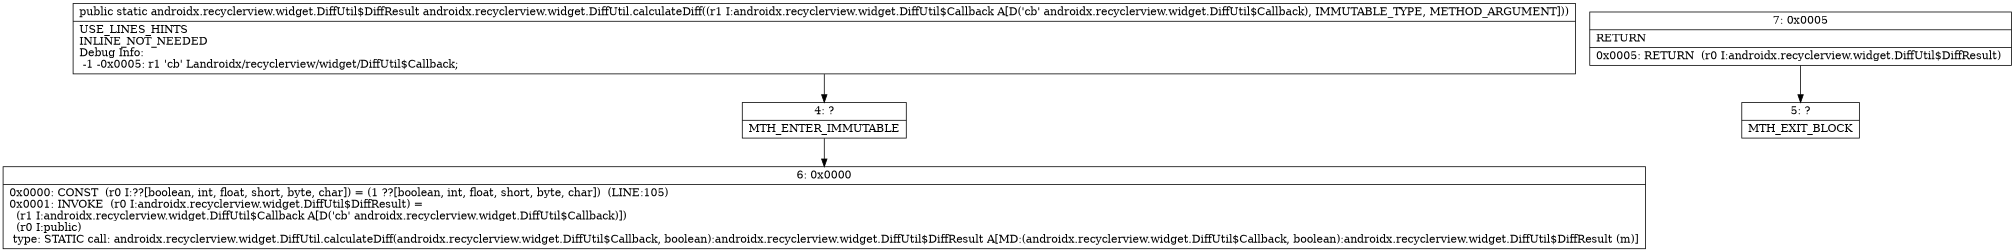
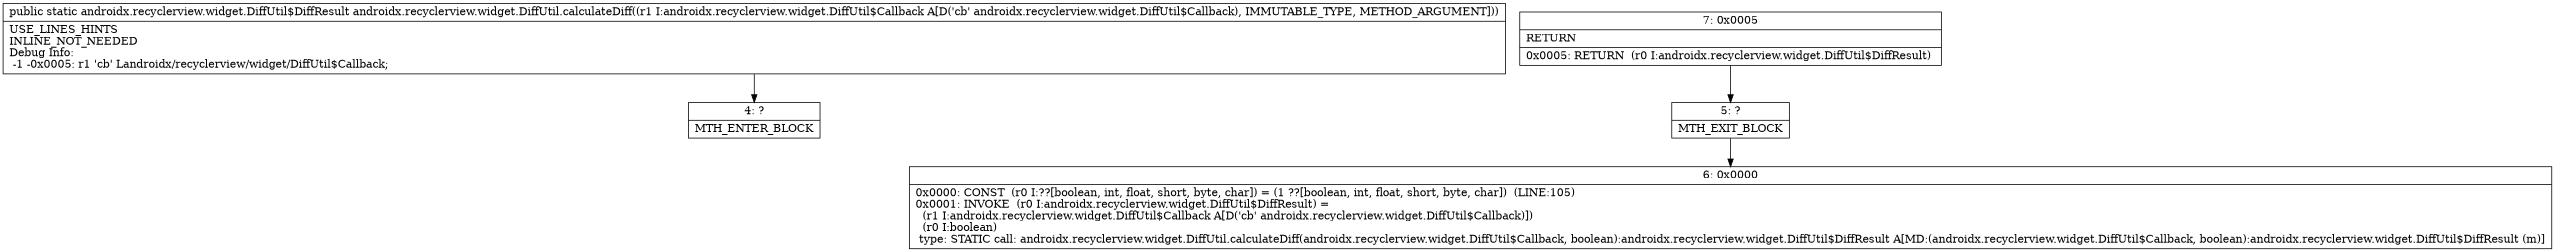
node "4: ?": text "MTH_ENTER_IMMUTABLE" -> "MTH_ENTER_BLOCK"
edge "4: ?" -> "6: 0x0000": now "5: ?" -> "6: 0x0000"
node "6: 0x0000": text "(r0 I:public)" -> "(r0 I:boolean)"
